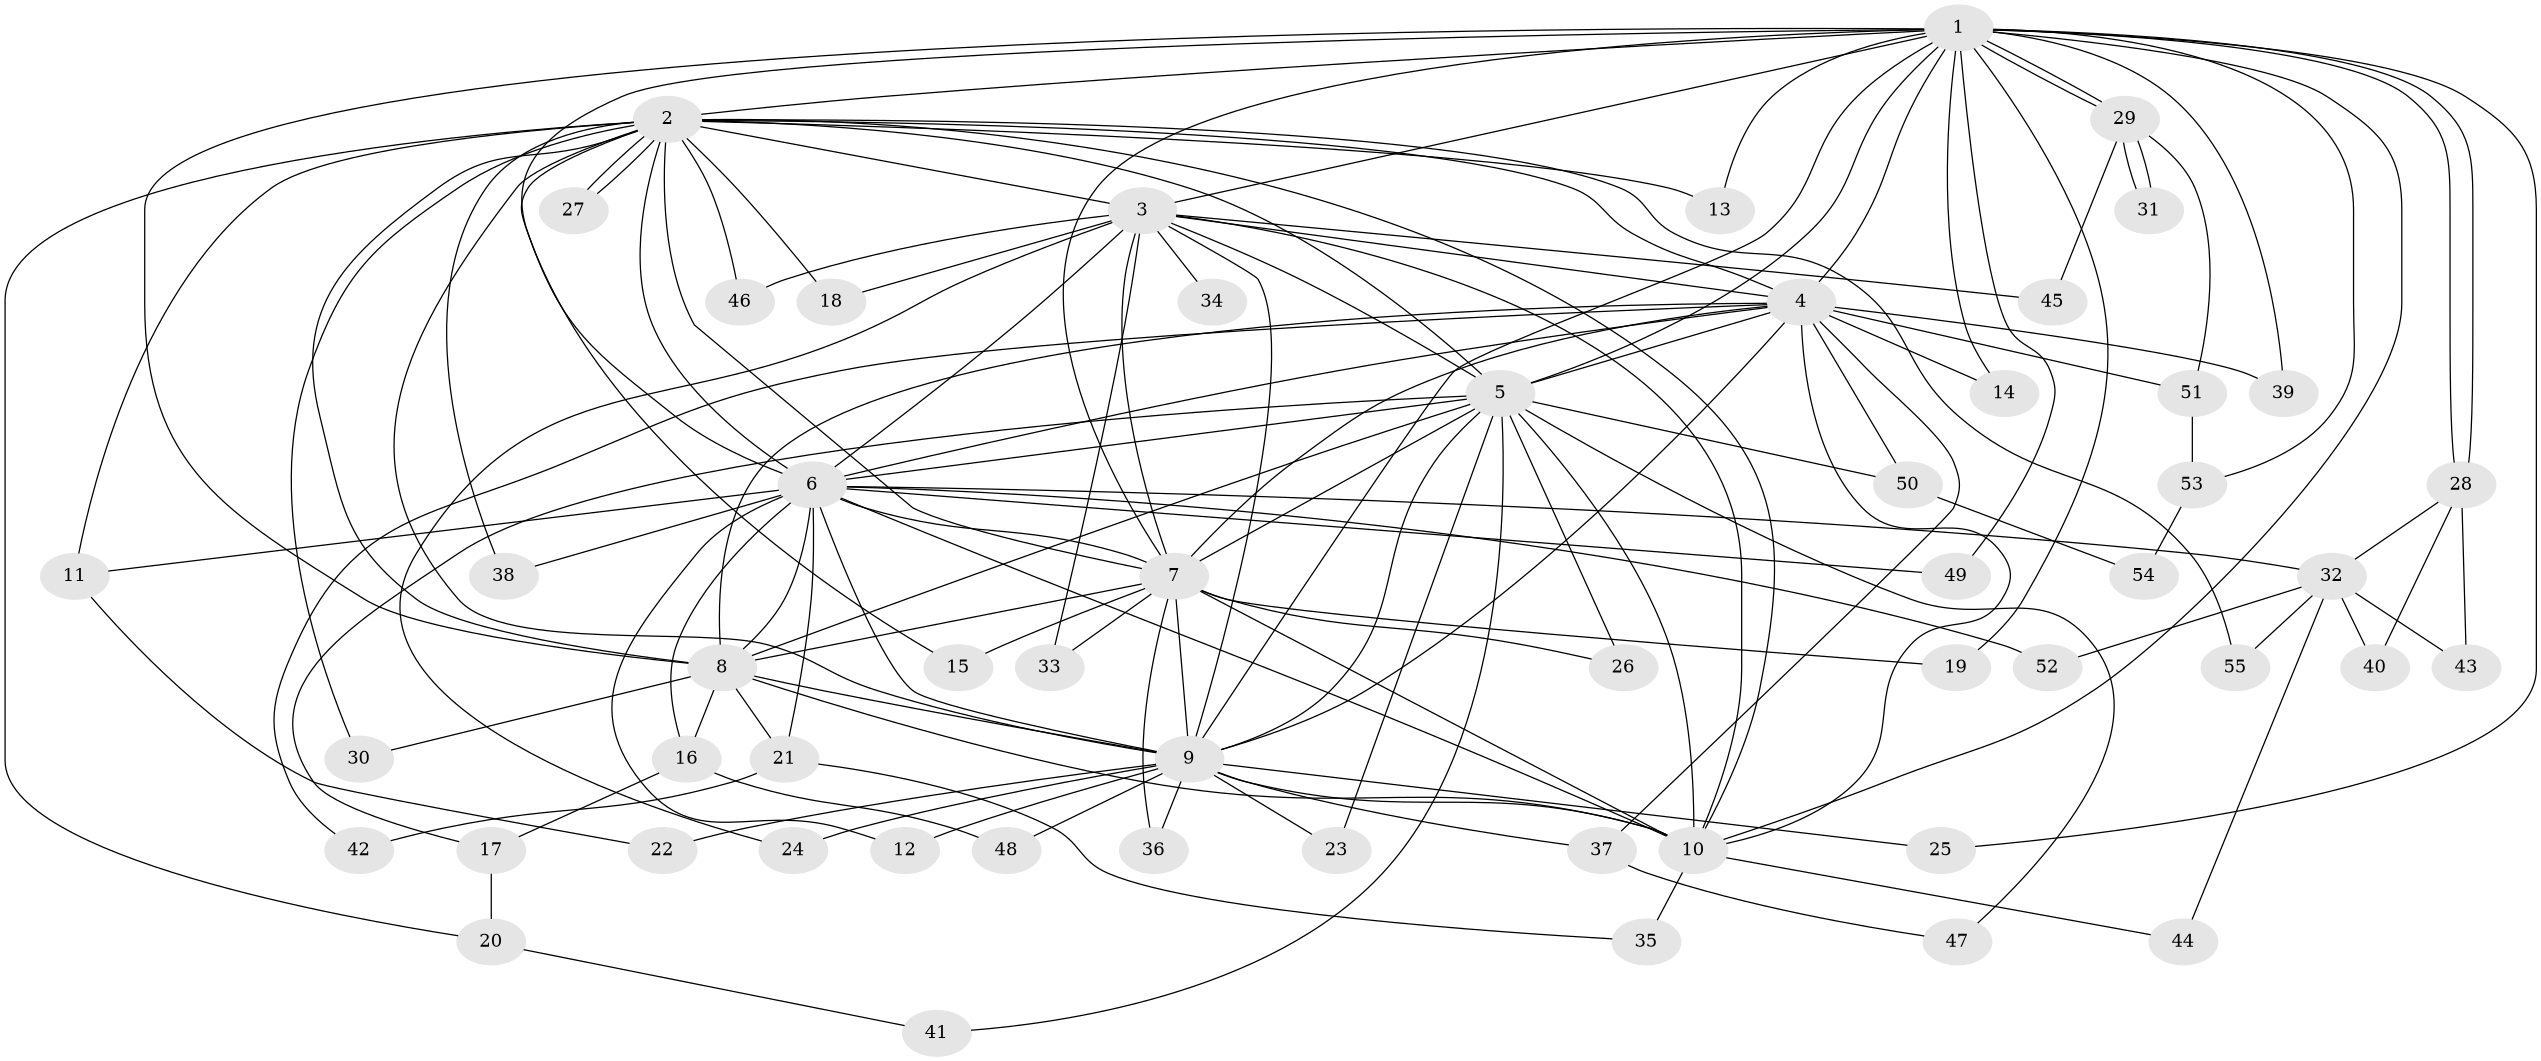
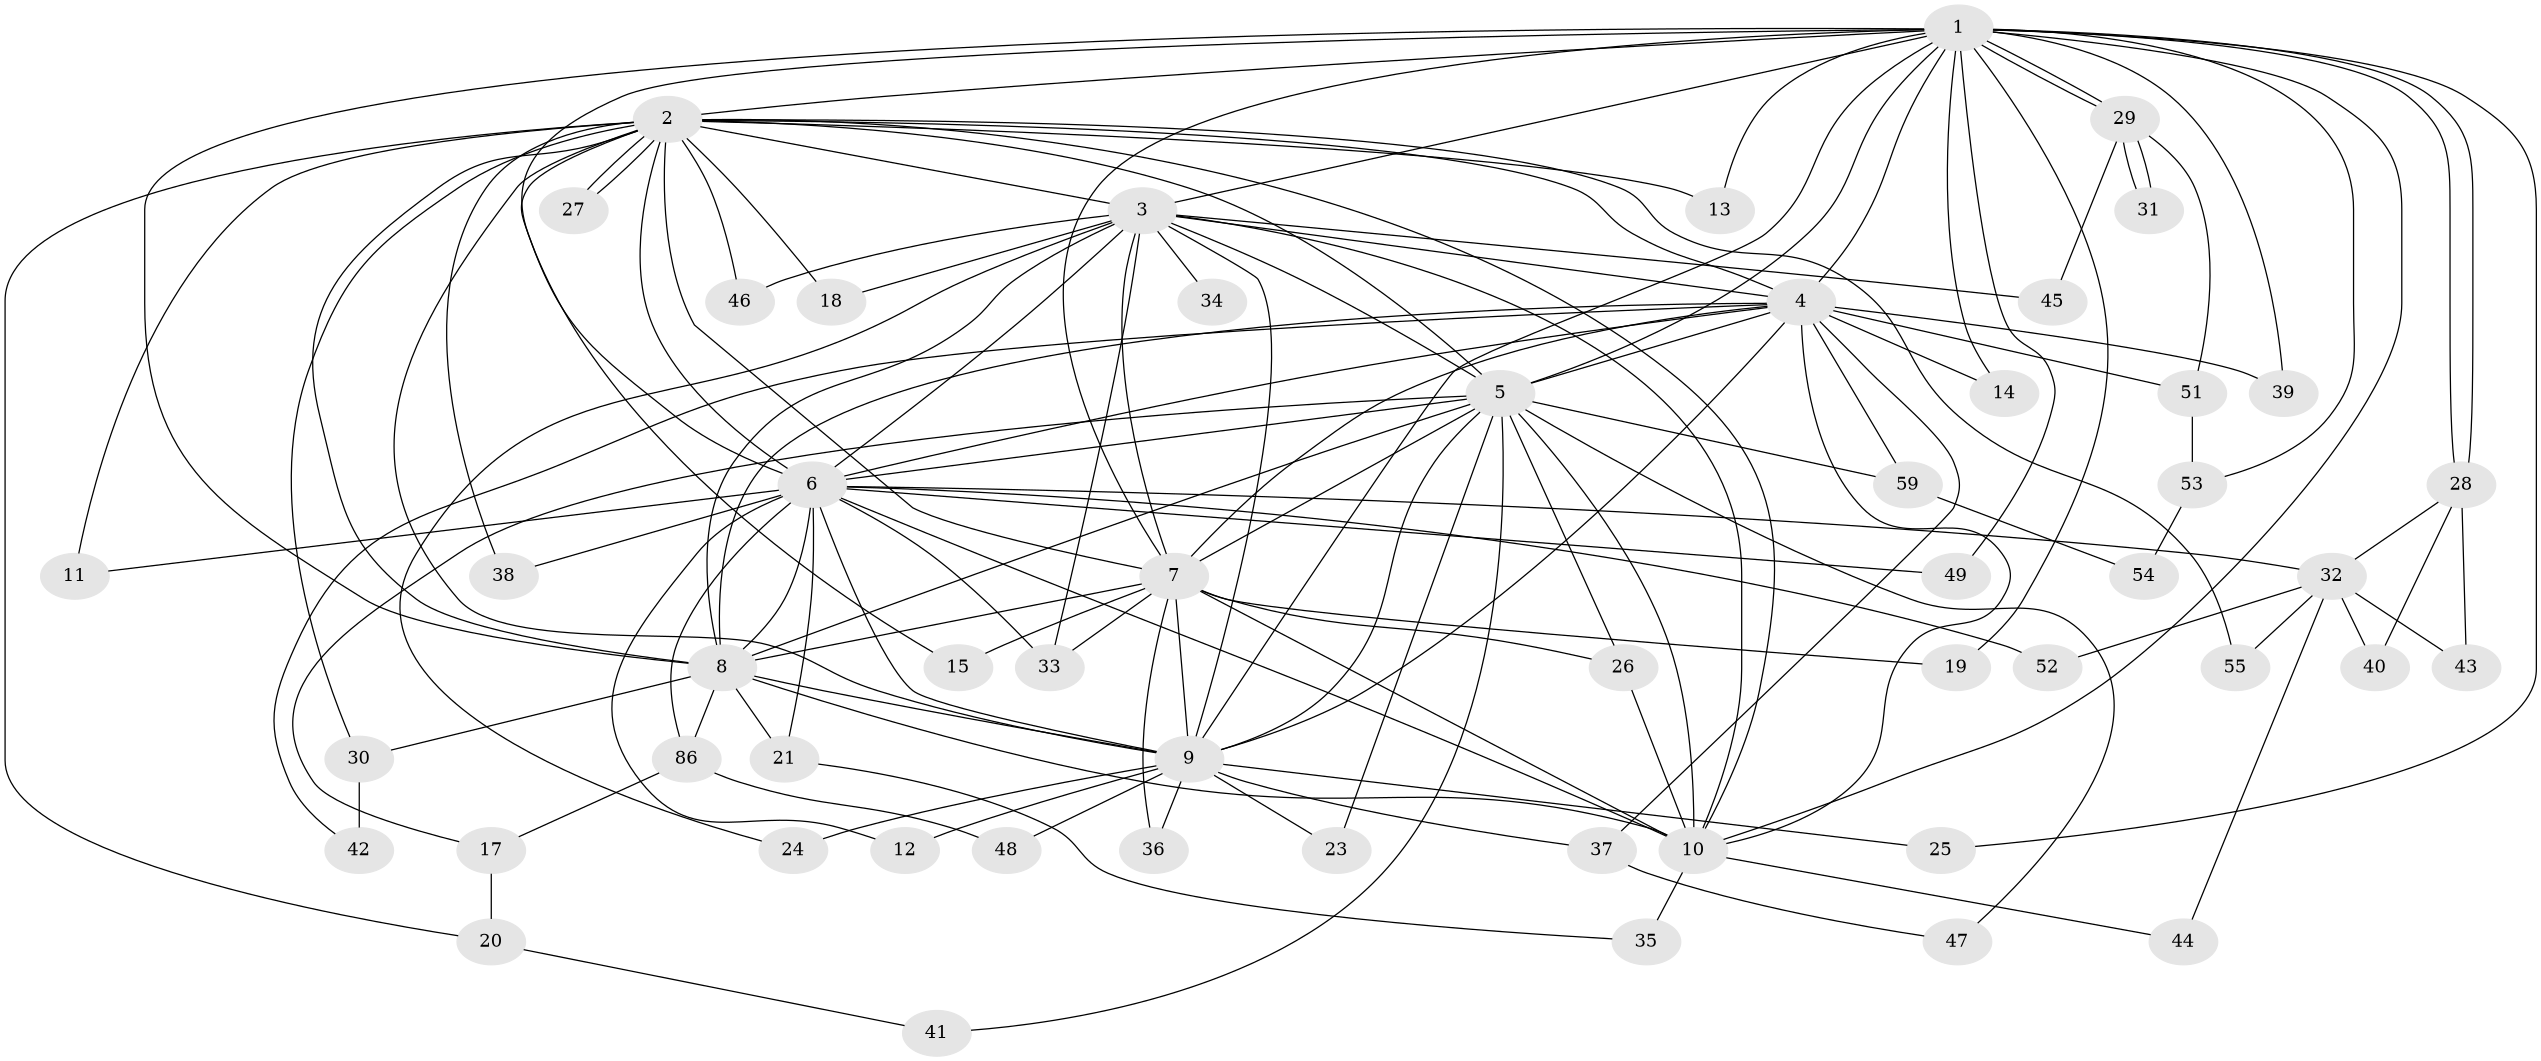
edge "3" -- "8": added
node "50": label "50" -> "59"
edge "6" -- "7": now "6" -- "33"
node "16": label "16" -> "86"
edge "9" -- "10": now "26" -- "10"
edge "21" -- "42": now "30" -- "42"
node "22": removed
